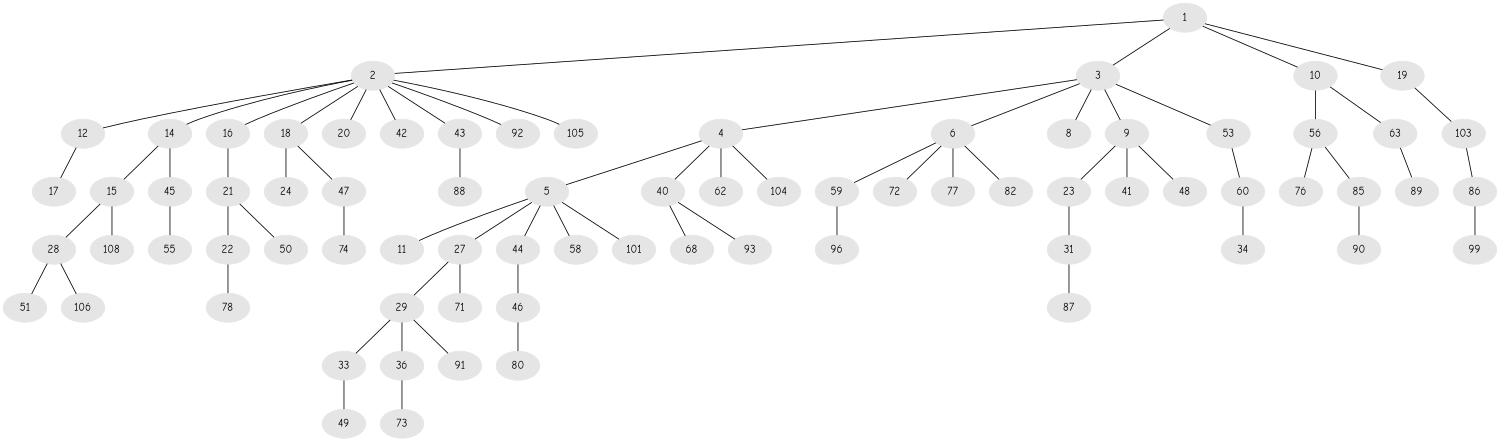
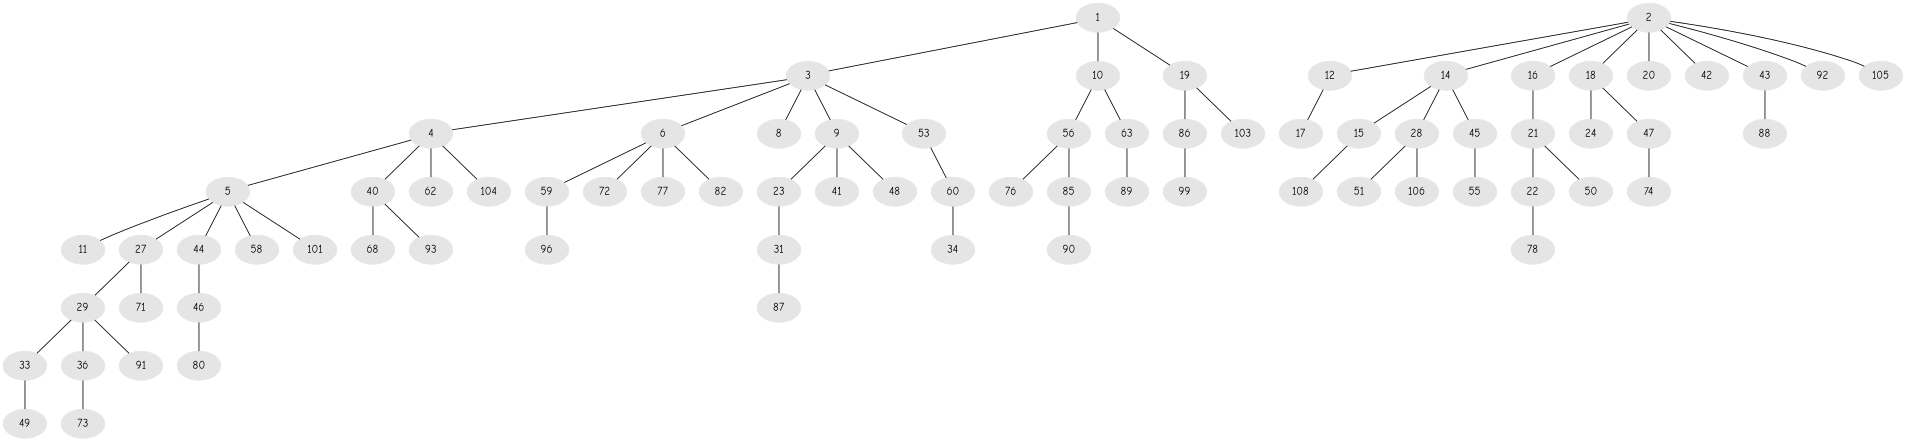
edge "1" -- "2": removed
edge "103" -- "86": now "19" -- "86"
edge "15" -- "28": now "14" -- "28"
